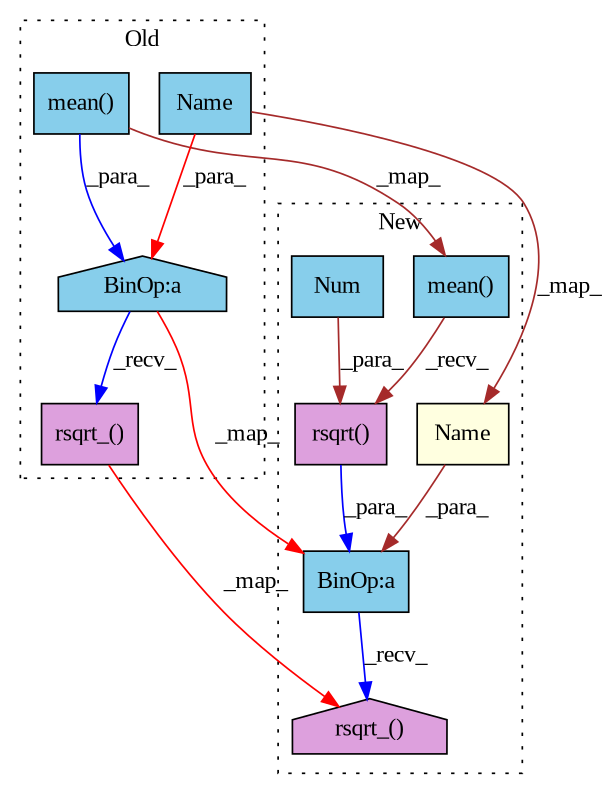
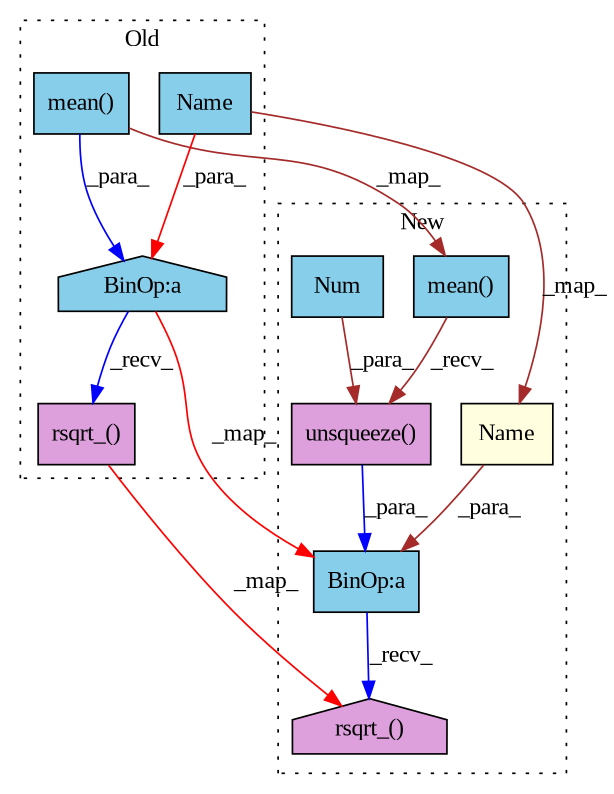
node "rsqrt()": label "rsqrt()" -> "unsqueeze()"
